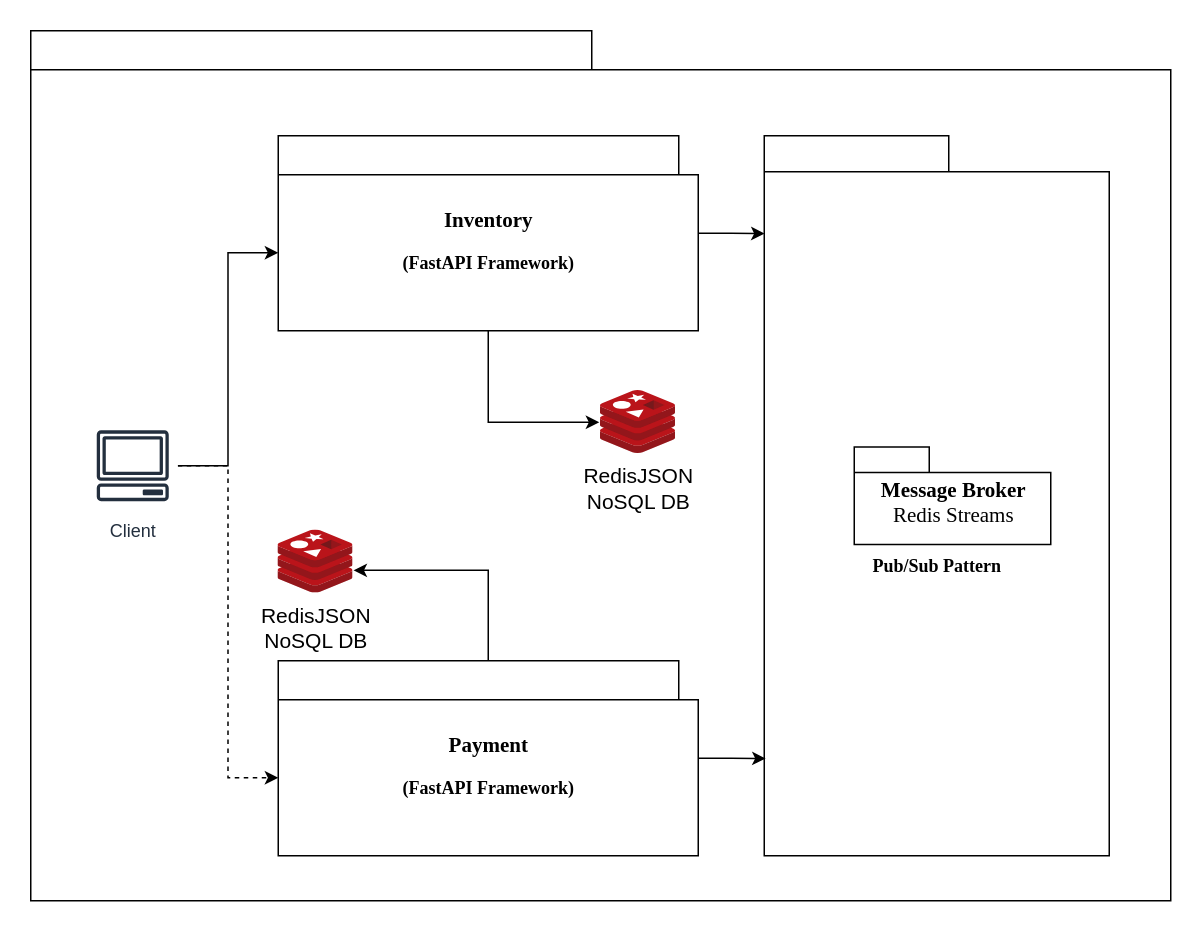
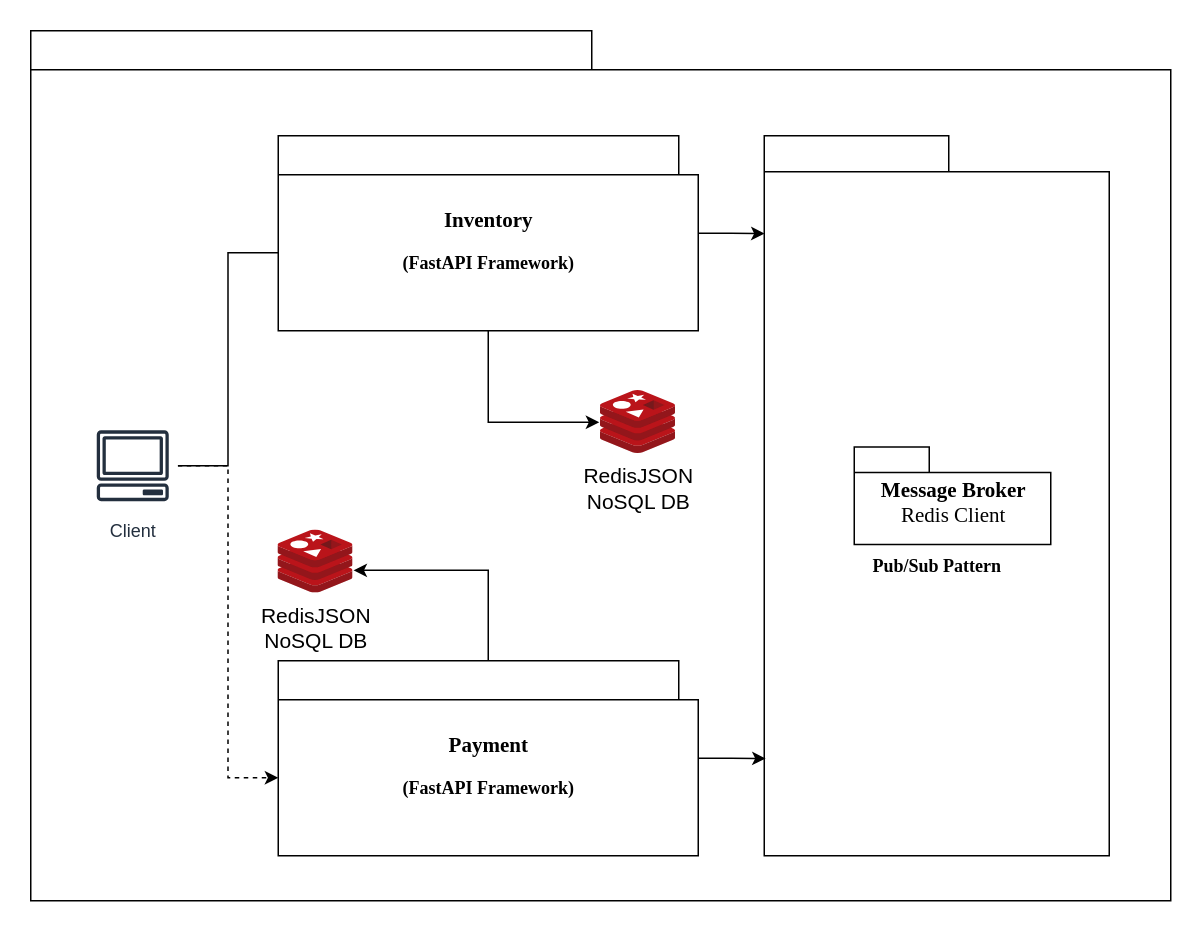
edge "Client" -> "Inventory (FastAPI Framework)": arrowhead classic -> none
node "Message Broker Redis Streams": label "Message Broker Redis Streams" -> "Message Broker Redis Client"
